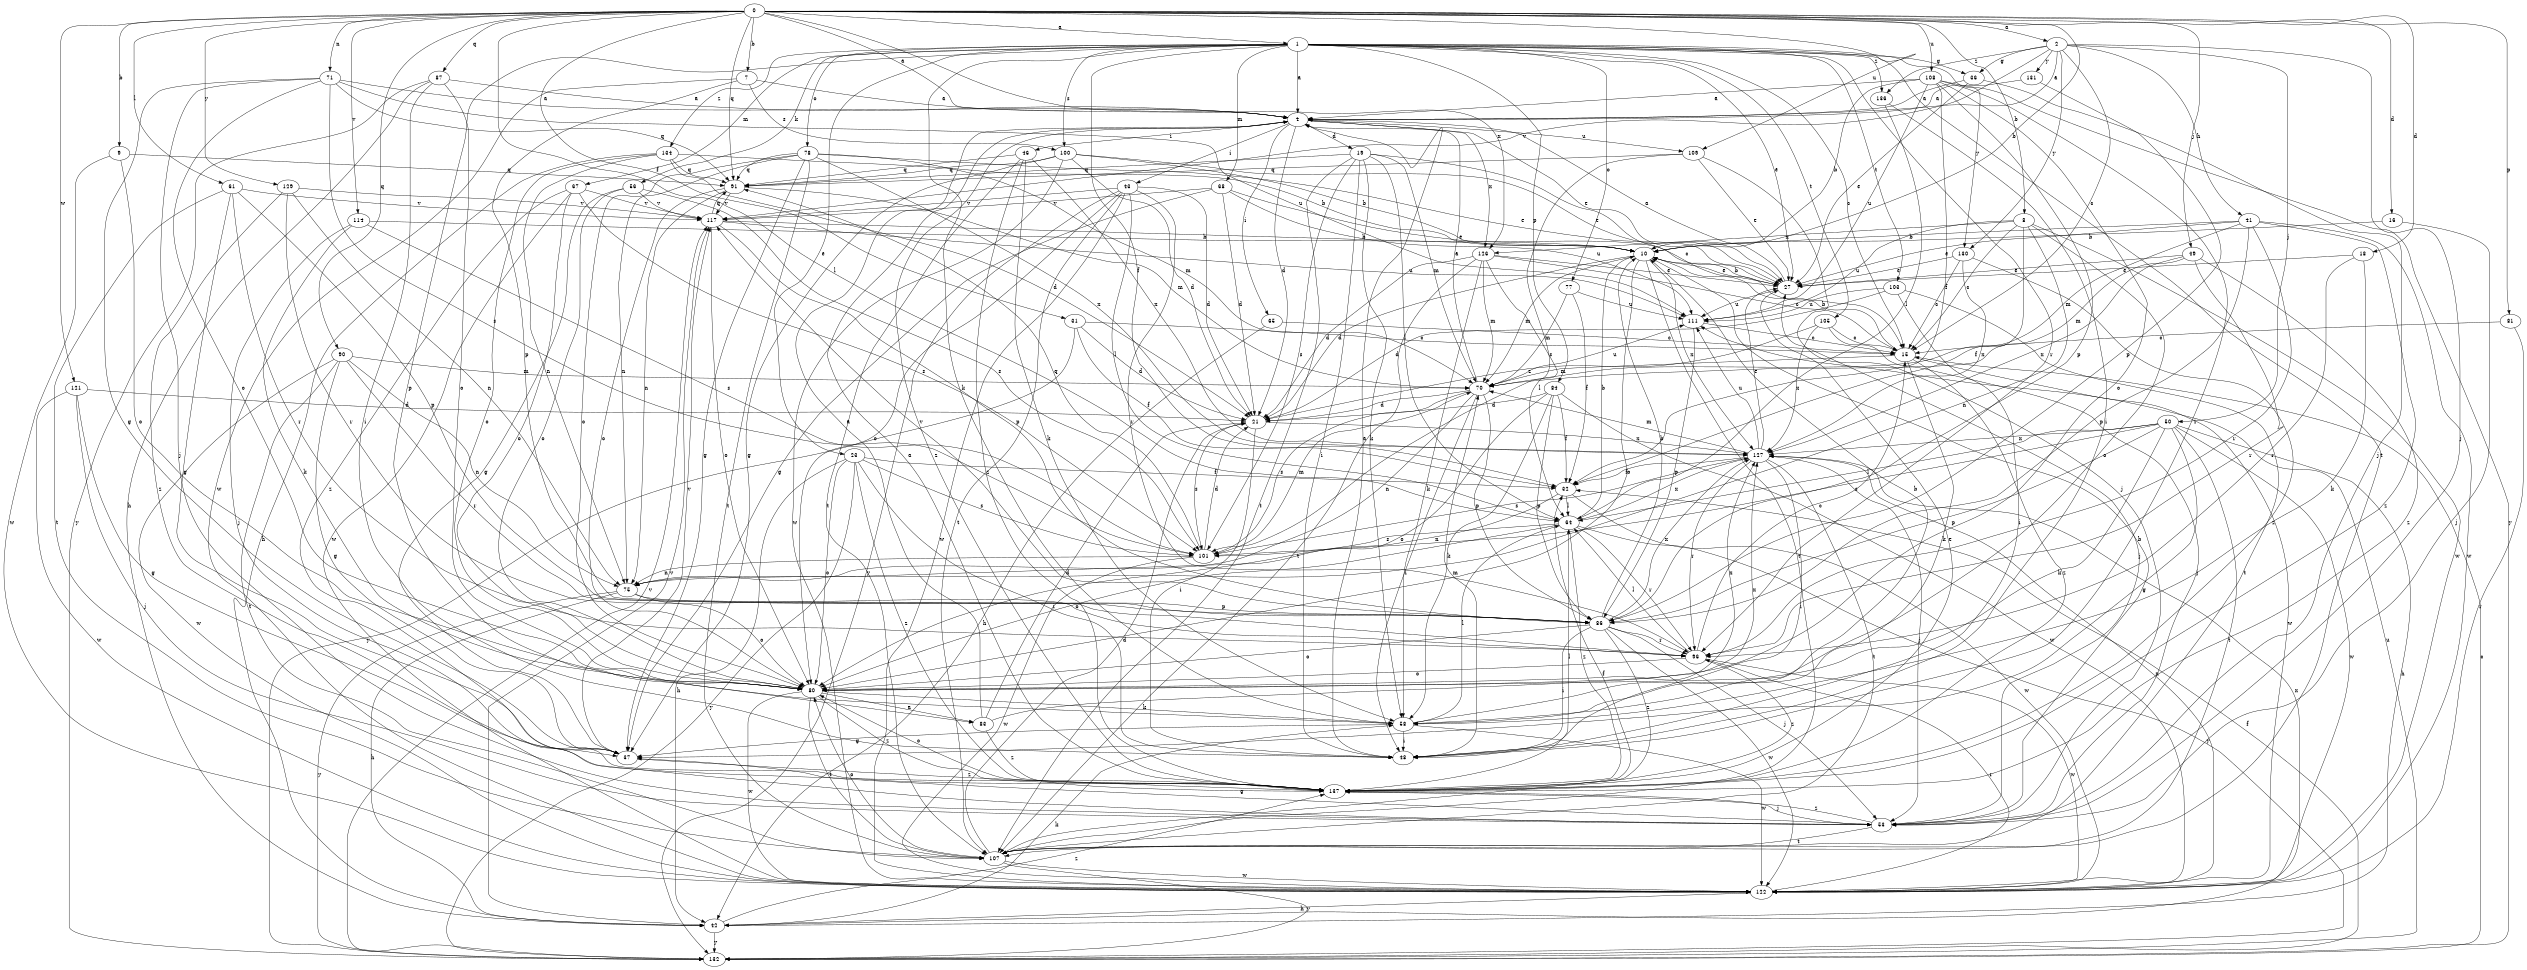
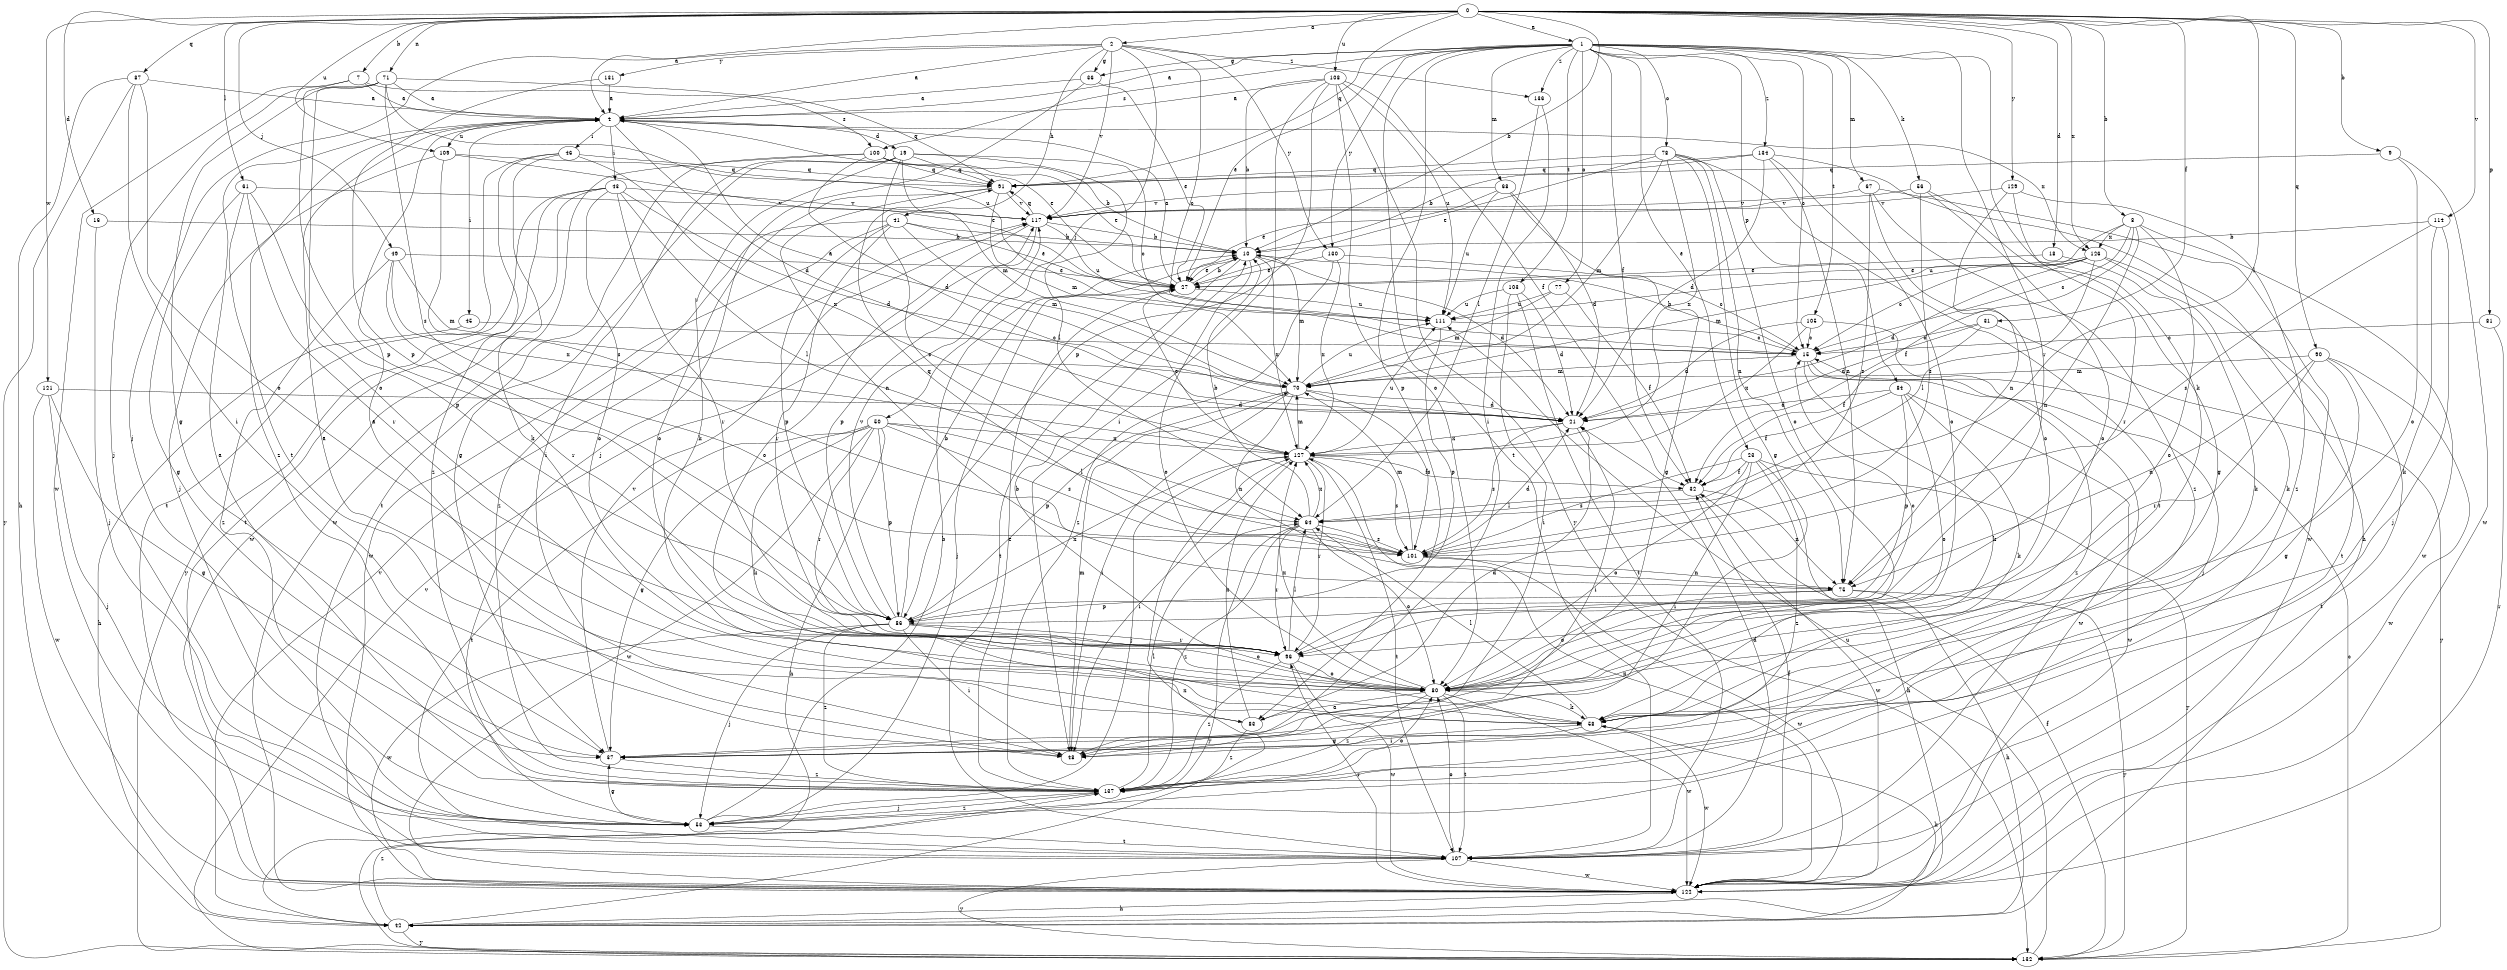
node "65": label "65" -> "45"
edge "105" -> "21": label "z" -> "d"
edge "18" -> "96": now "50" -> "96"
edge "61" -> "107": now "61" -> "83"
